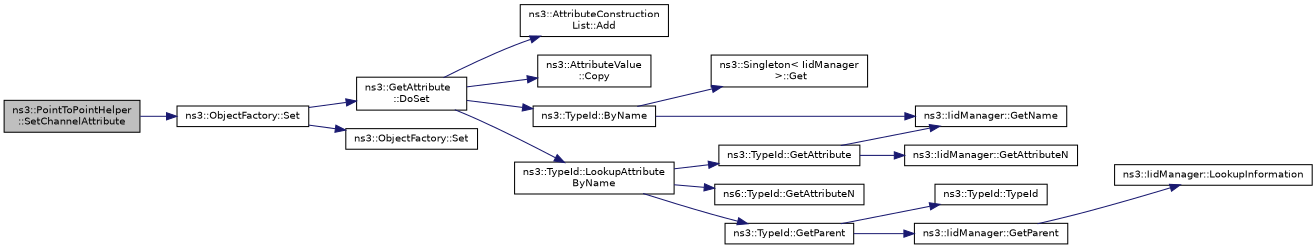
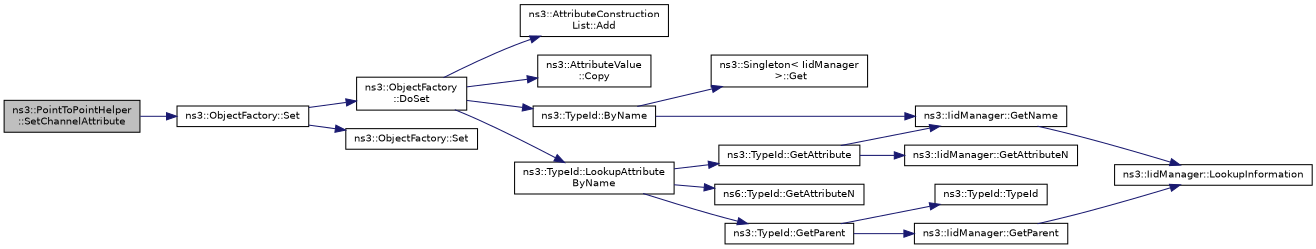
node "ns3::GetAttribute ::DoSet": label "ns3::GetAttribute ::DoSet" -> "ns3::ObjectFactory ::DoSet"
edge "ns3::IidManager::GetName" -> "ns3::IidManager::LookupInformation": added
